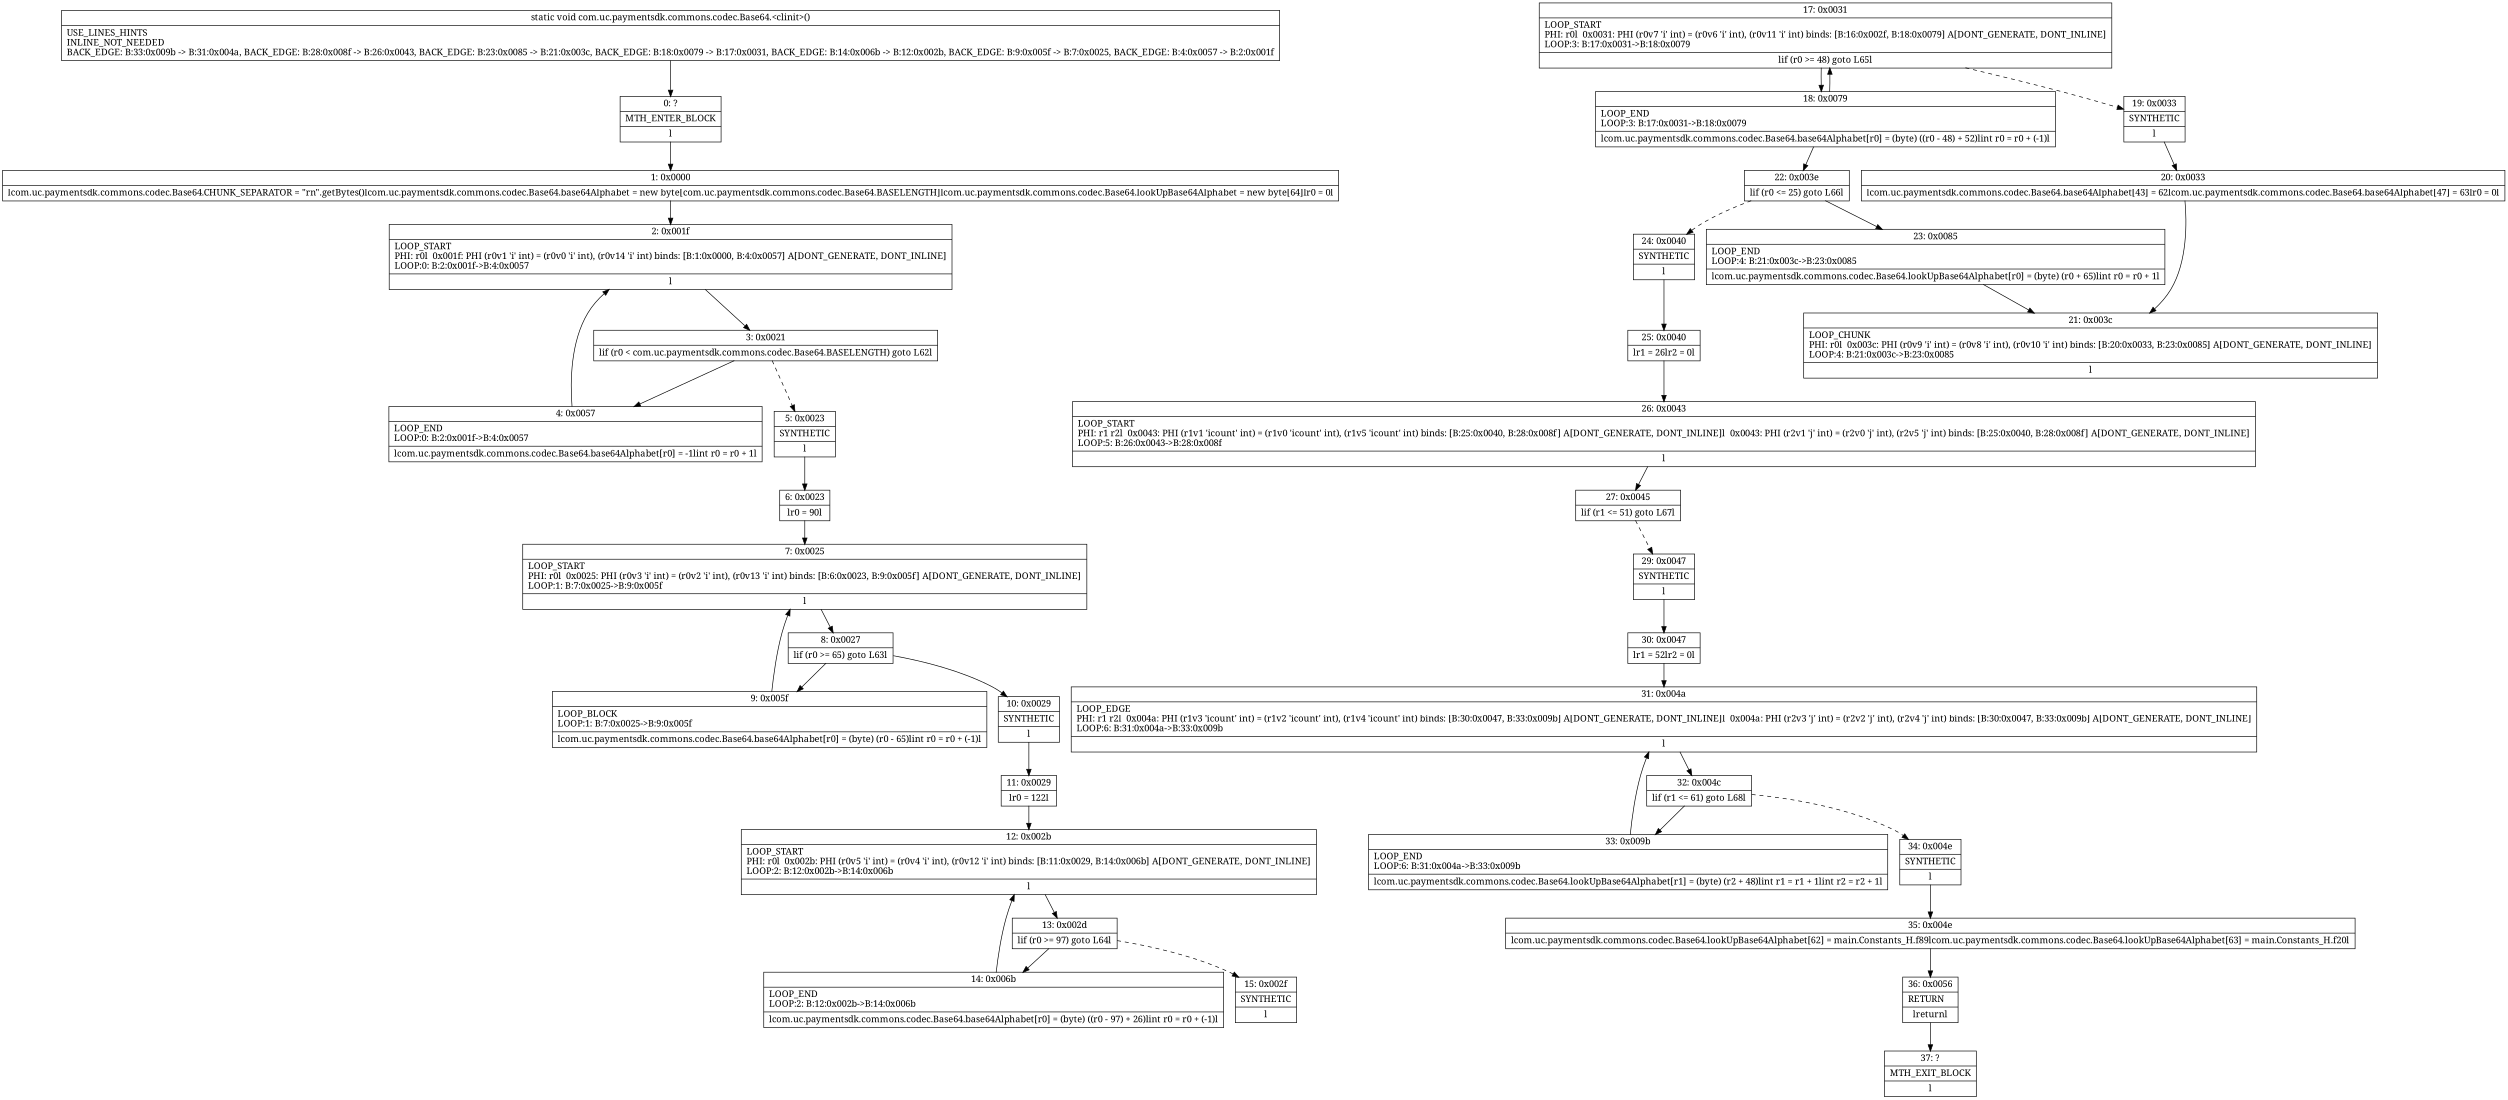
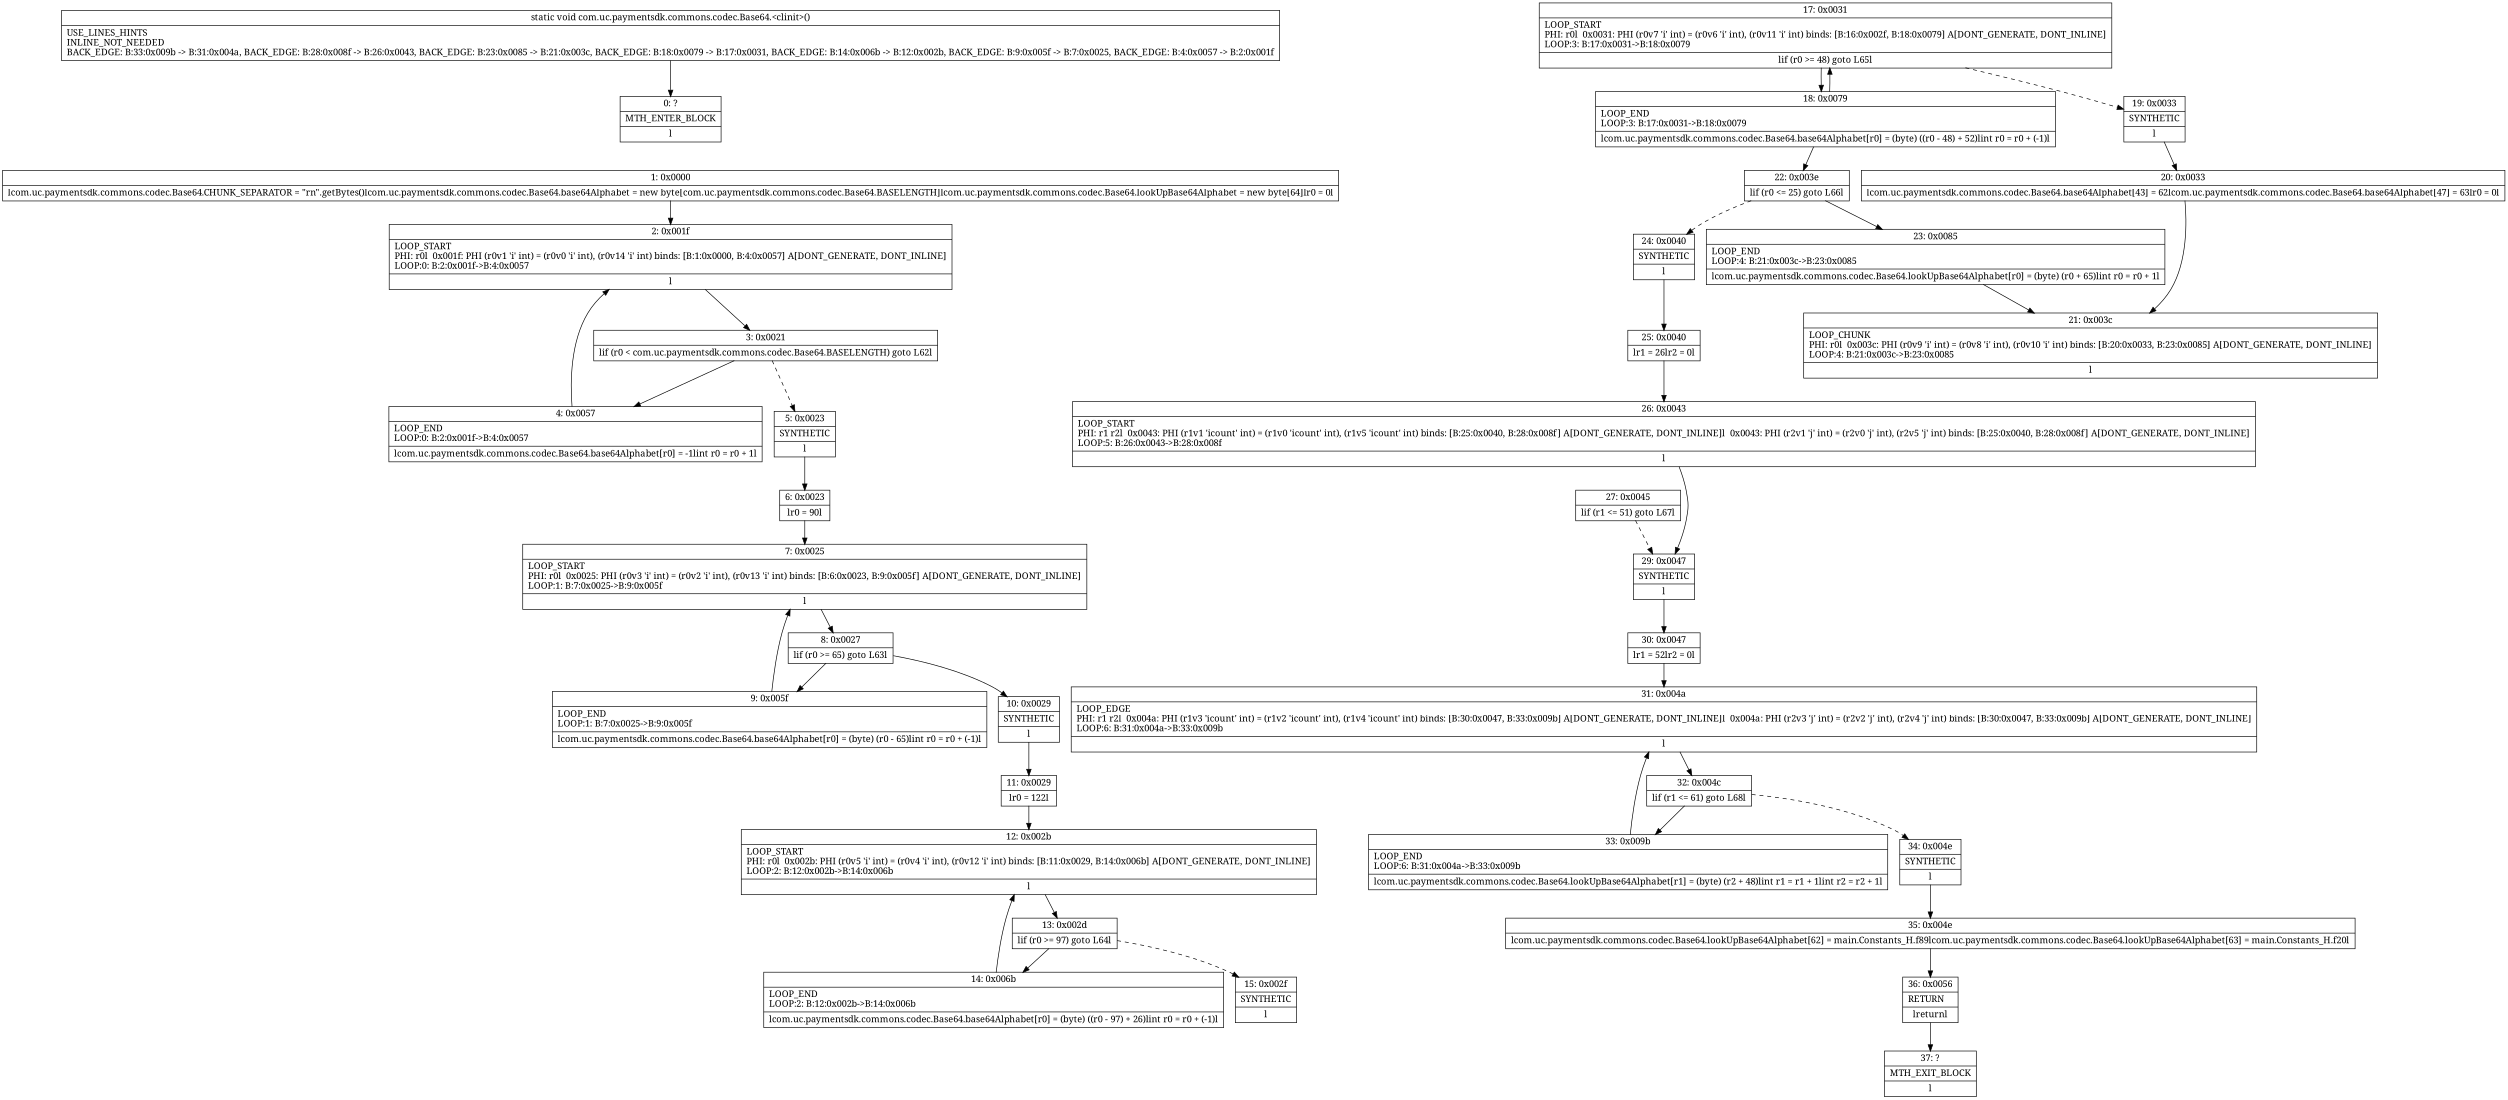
edge "0: ?" -> "1: 0x0000": removed
edge "26: 0x0043" -> "27: 0x0045": now "26: 0x0043" -> "29: 0x0047"
node "9: 0x005f": text "LOOP_BLOCK" -> "LOOP_END"
